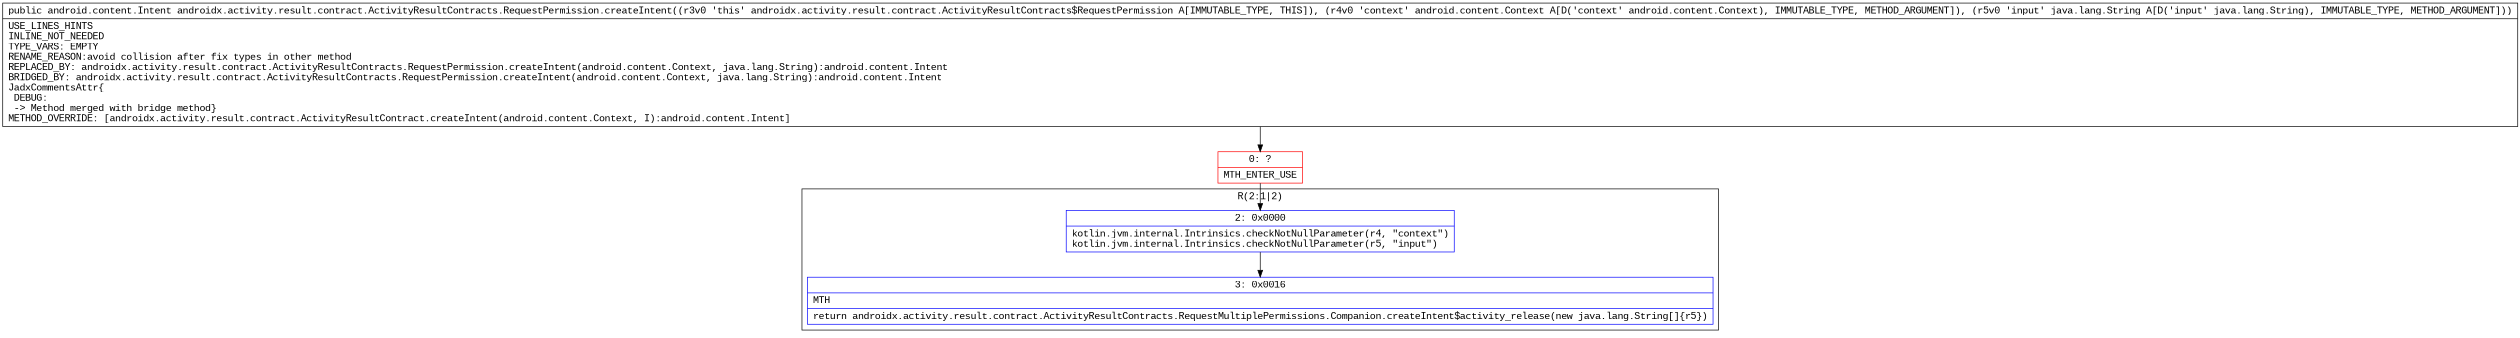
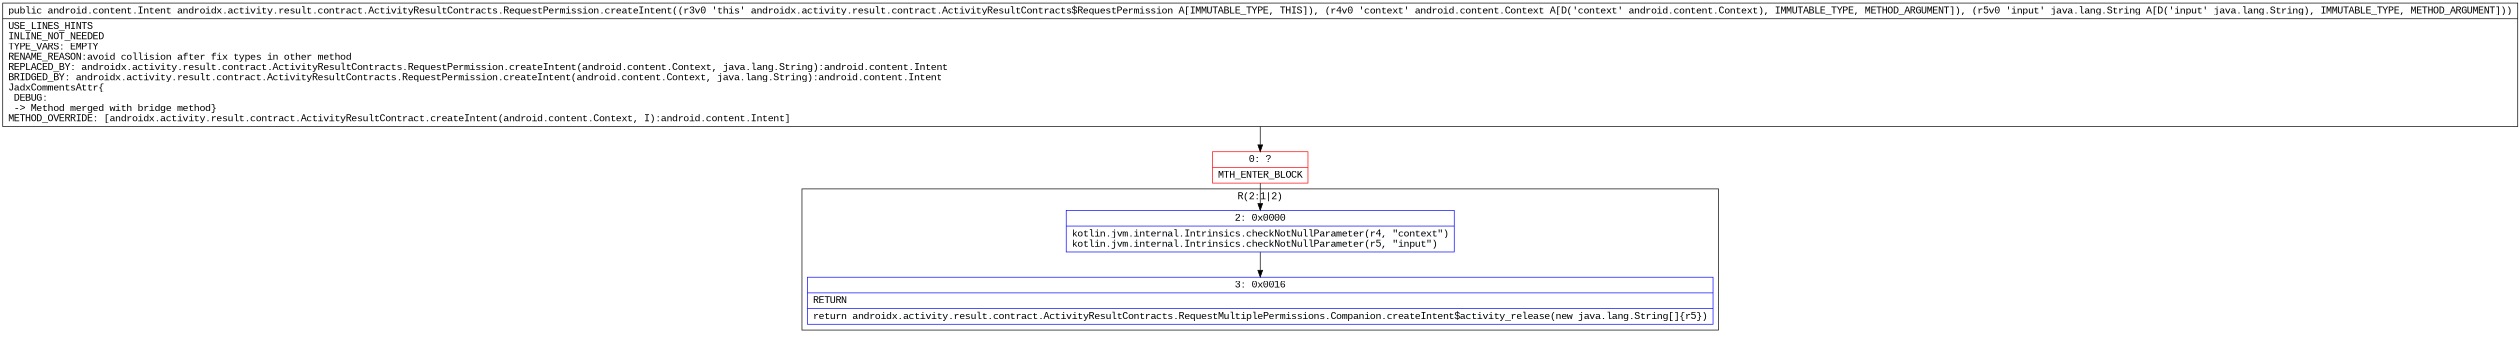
node "0: ?": text "MTH_ENTER_USE" -> "MTH_ENTER_BLOCK"
node "3: 0x0016": text "MTH" -> "RETURN"
